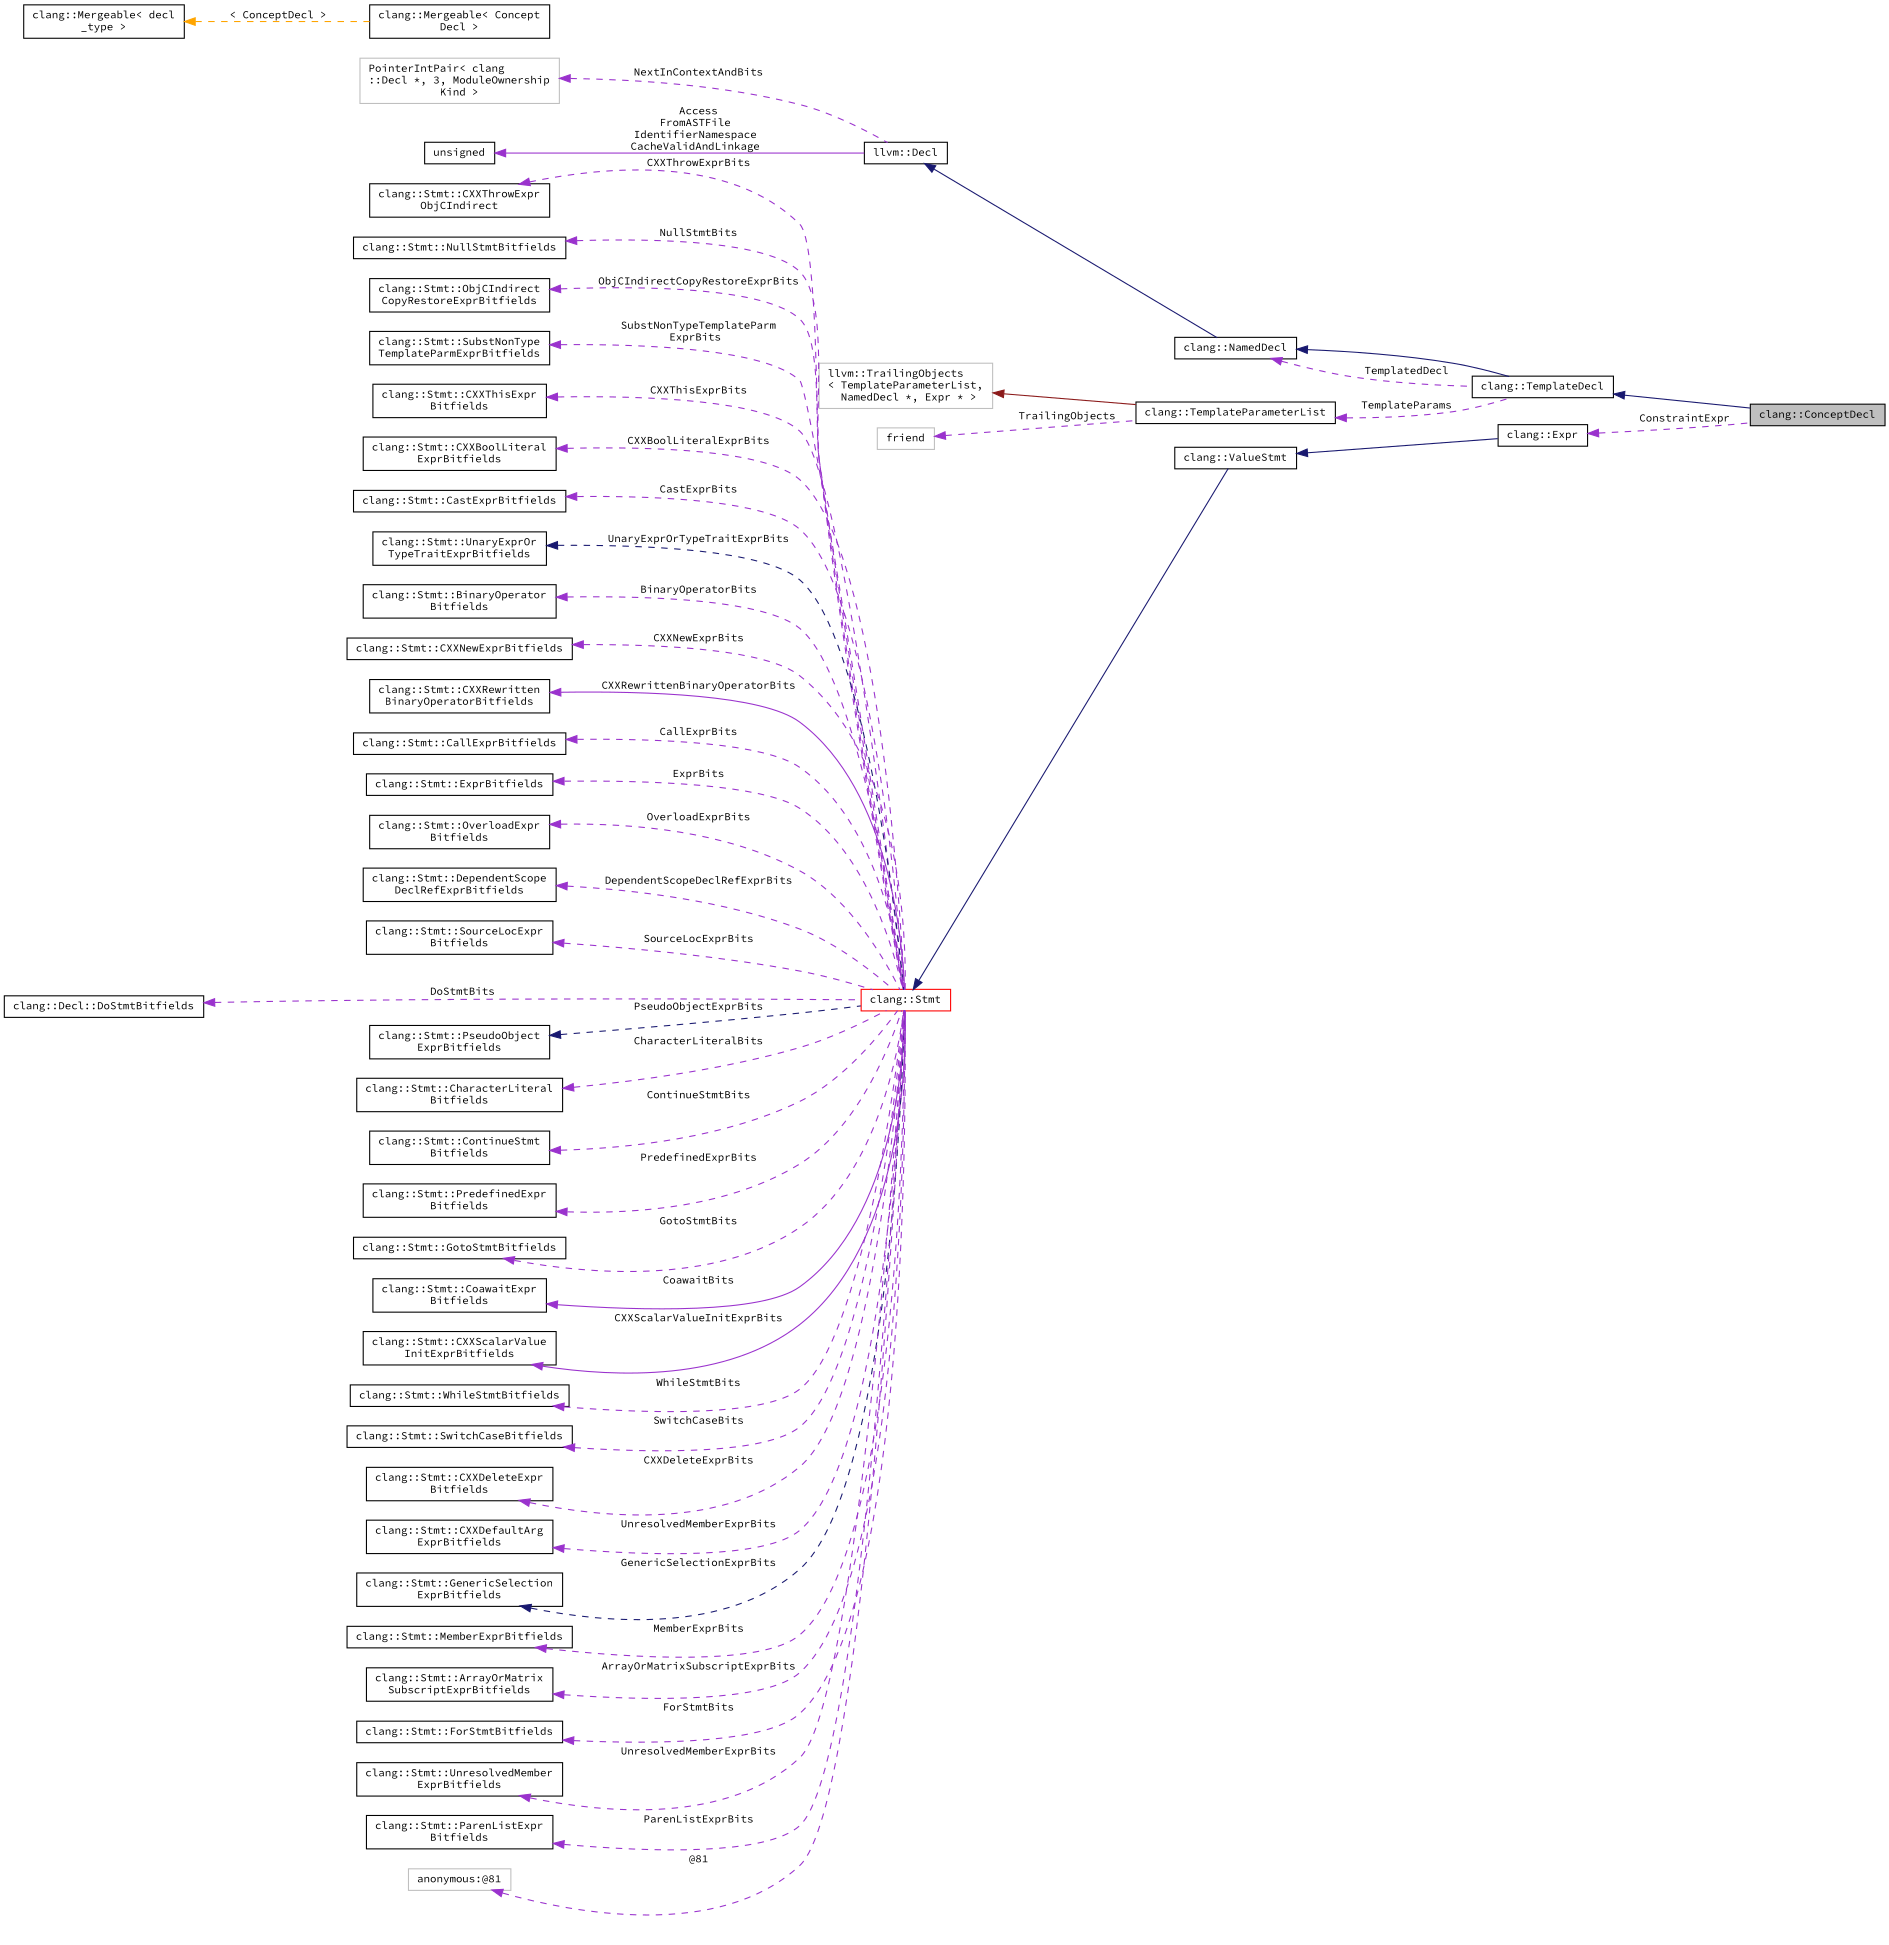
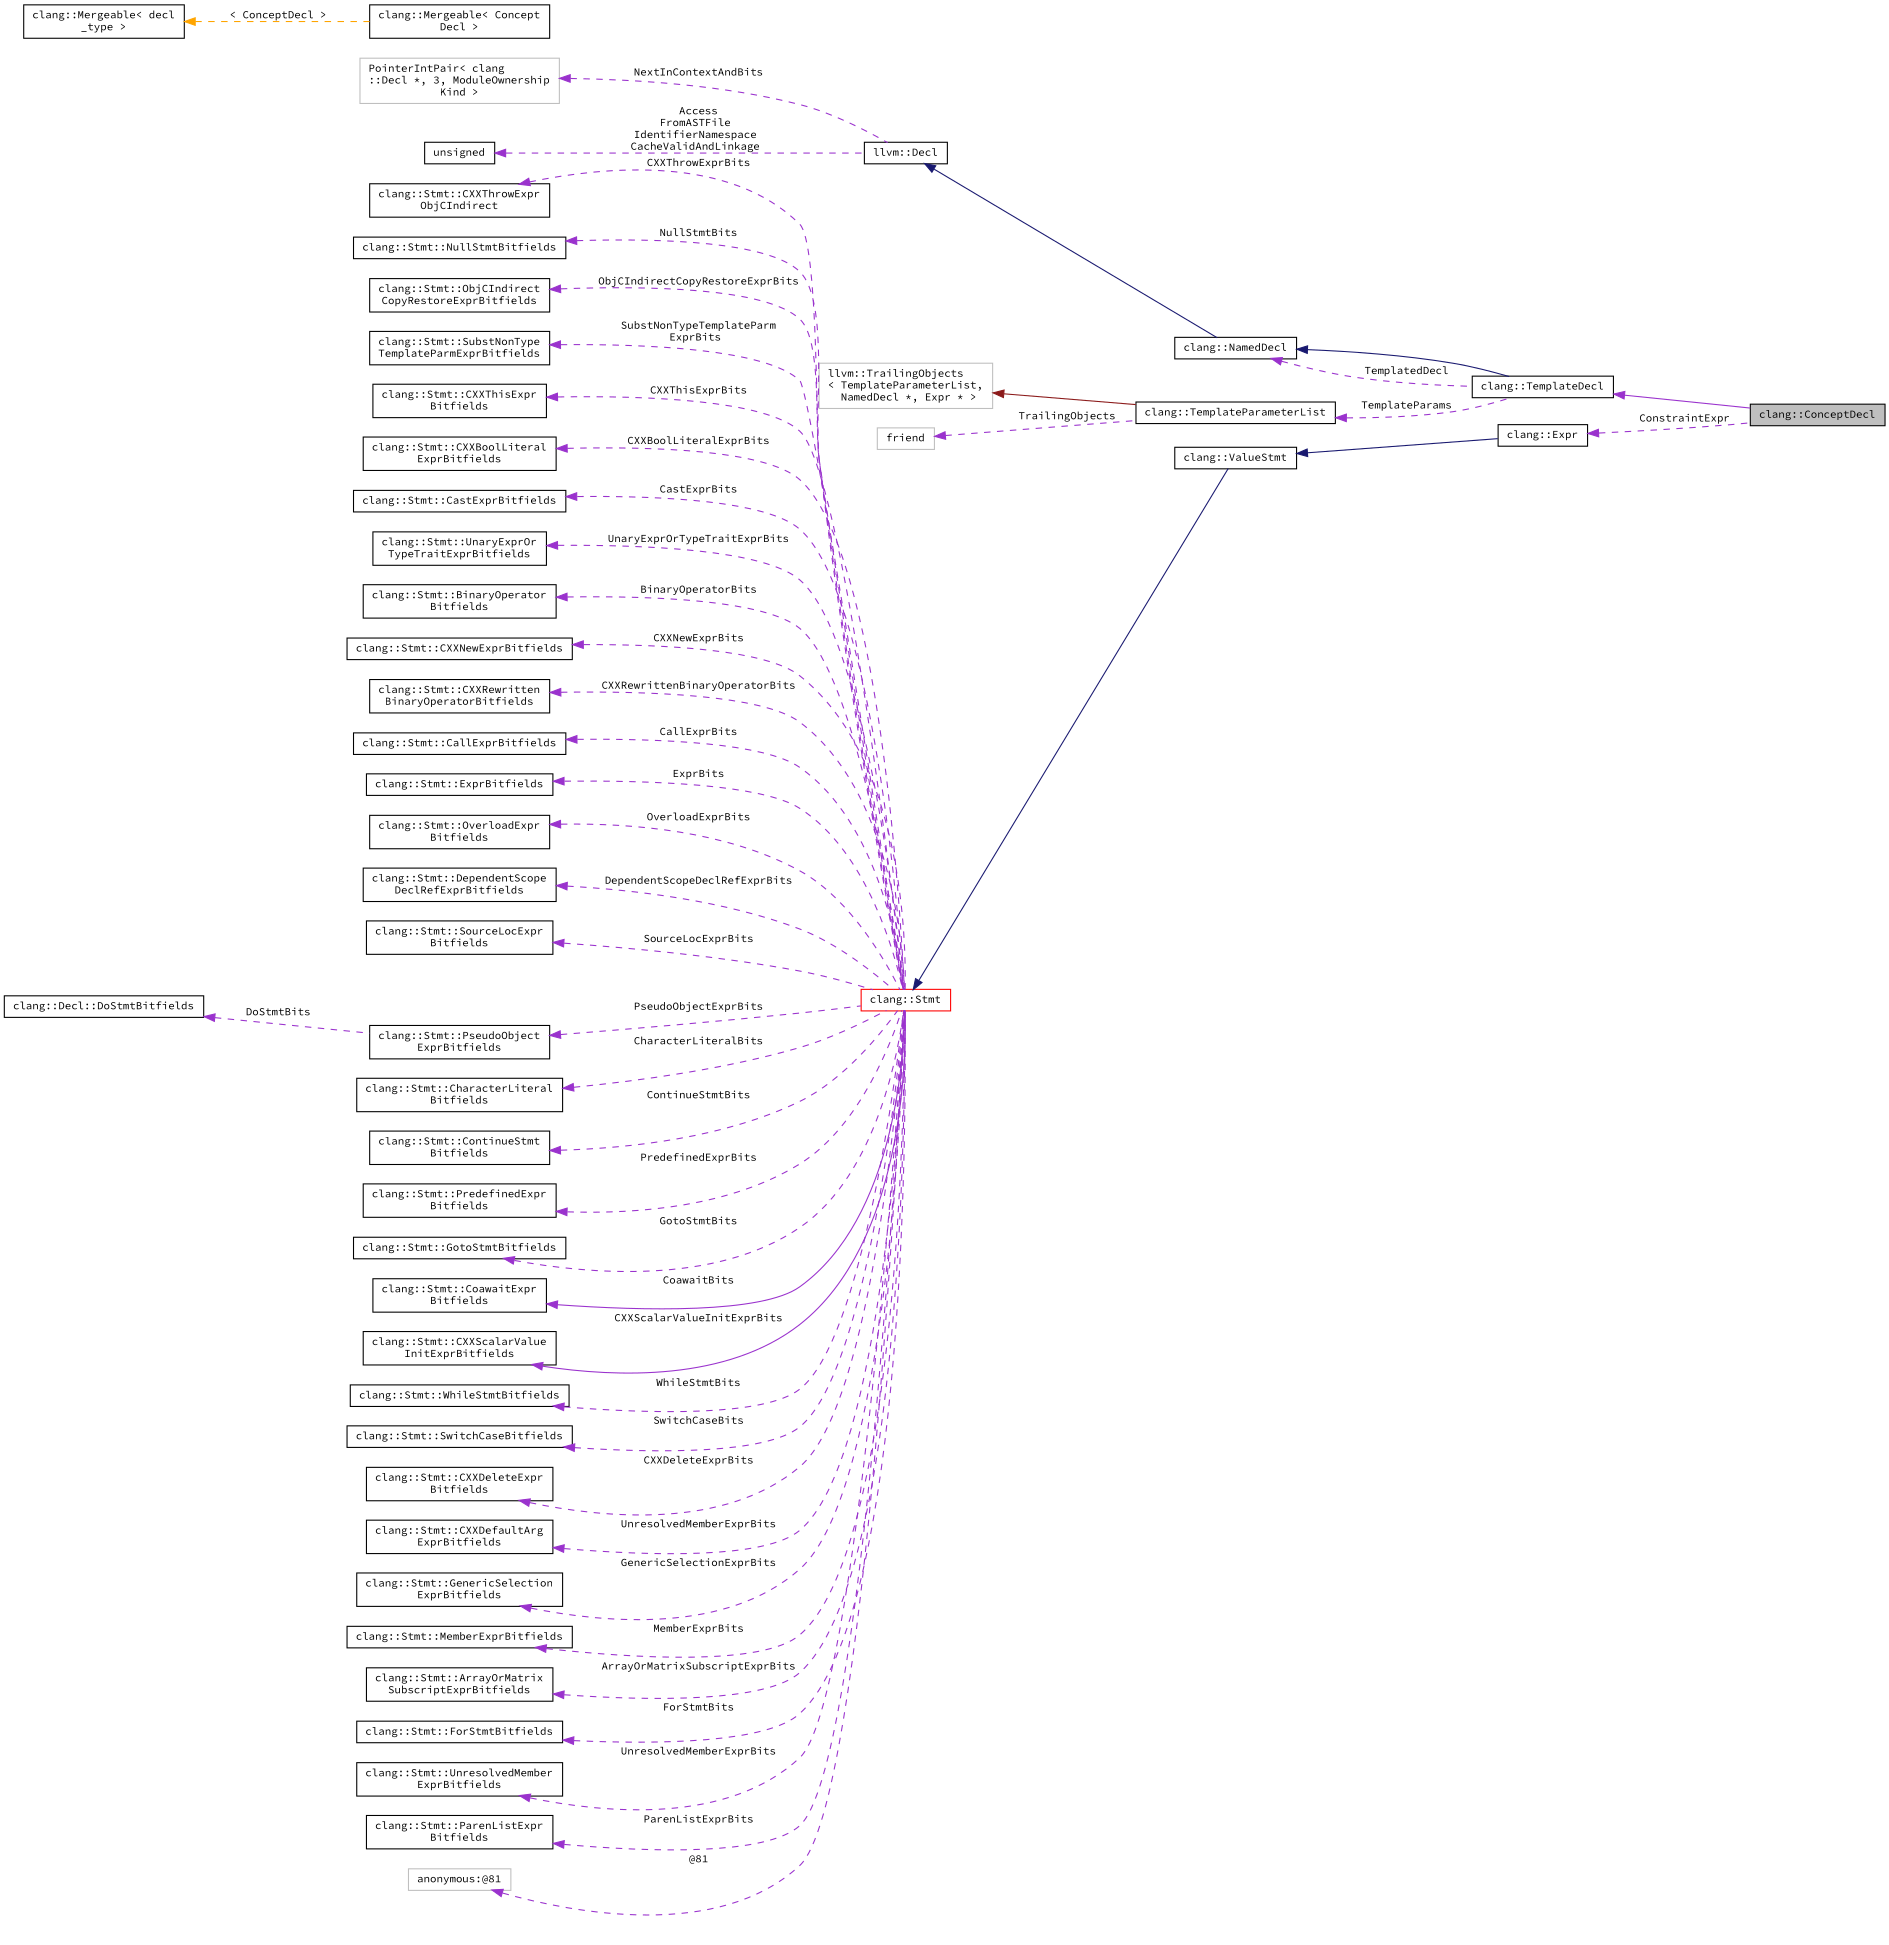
edge "llvm::Decl" -> "unsigned": style solid -> dashed
edge "clang::ConceptDecl" -> "clang::TemplateDecl": color midnightblue -> darkorchid3
edge "clang::Stmt" -> "clang::Stmt::UnaryExprOr TypeTraitExprBitfields": color midnightblue -> darkorchid3
edge "clang::Stmt" -> "clang::Stmt::CXXRewritten BinaryOperatorBitfields": style solid -> dashed
edge "clang::Stmt" -> "clang::Decl::DoStmtBitfields": now "clang::Stmt::PseudoObject ExprBitfields" -> "clang::Decl::DoStmtBitfields"
edge "clang::Stmt" -> "clang::Stmt::PseudoObject ExprBitfields": color midnightblue -> darkorchid3
edge "clang::Stmt" -> "clang::Stmt::GenericSelection ExprBitfields": color midnightblue -> darkorchid3
